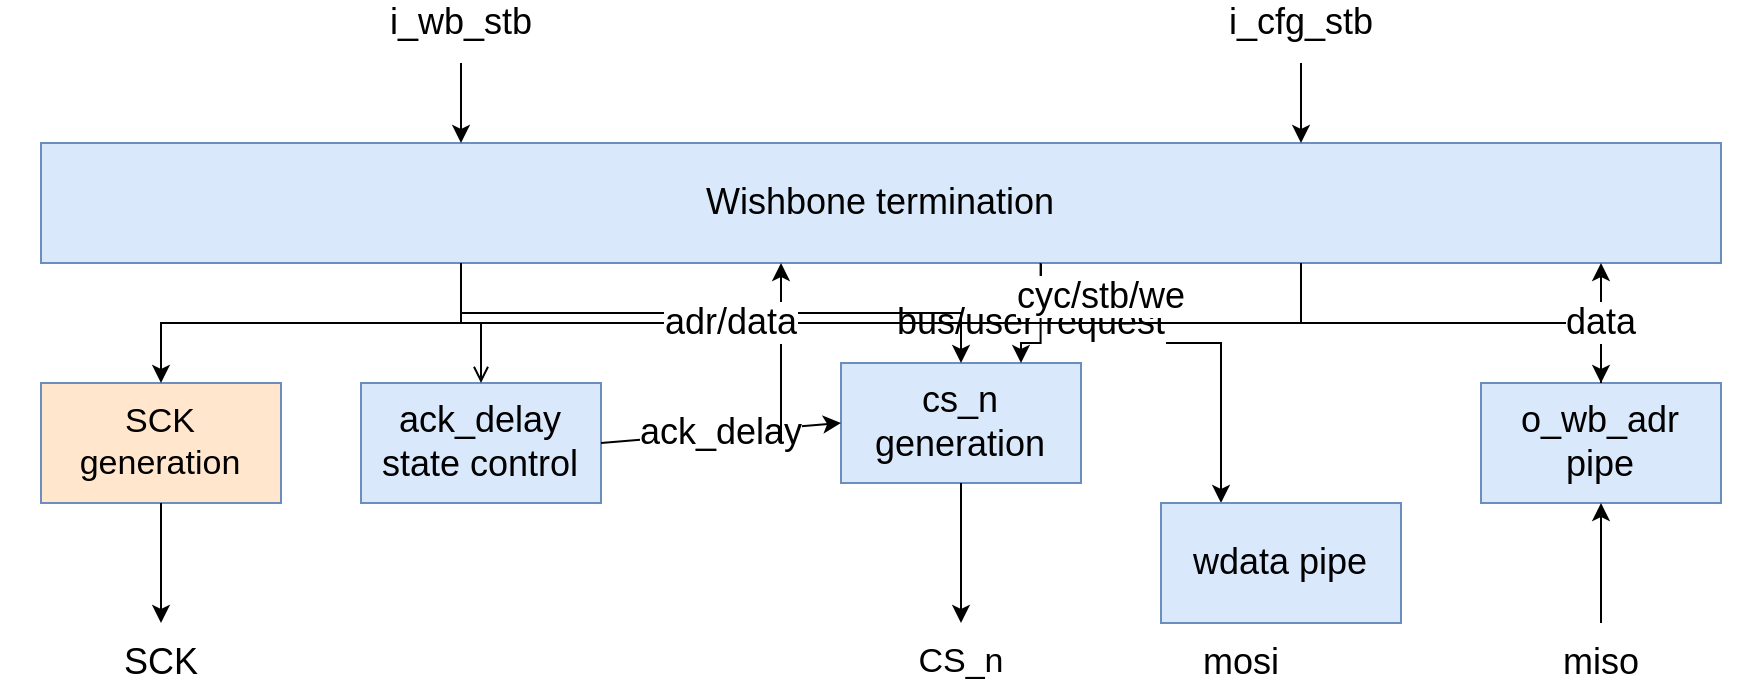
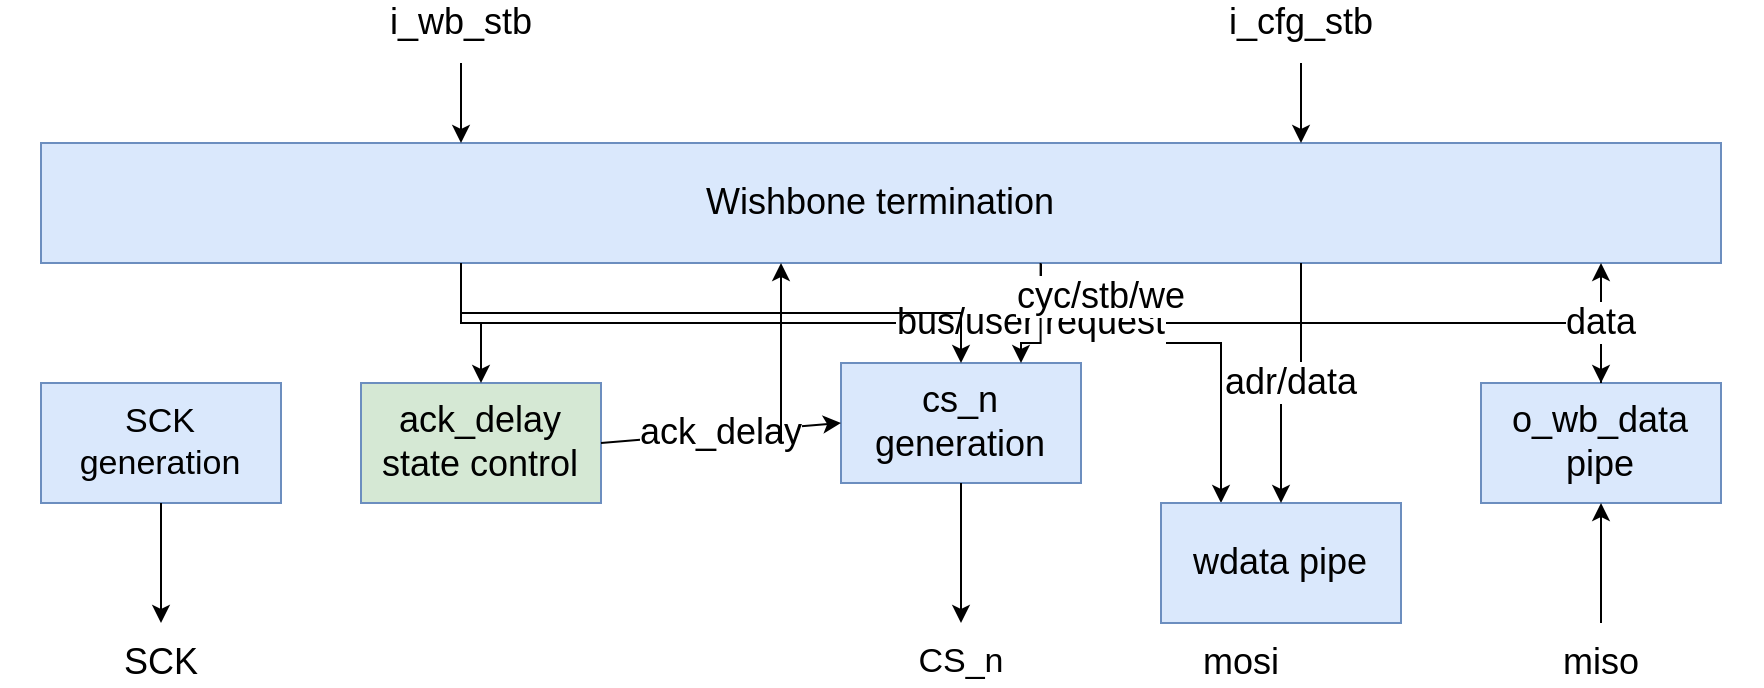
edge "Wishbone termination" -> "SCK generation": now "Wishbone termination" -> "wdata pipe"
edge "Wishbone termination" -> "ack_delay state control": arrowhead open -> classic
node "SCK generation": fillcolor #ffe6cc -> #dae8fc
node "ack_delay state control": fillcolor #dae8fc -> #d5e8d4
node "o_wb_adr pipe": label "o_wb_adr pipe" -> "o_wb_data pipe"
